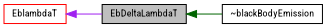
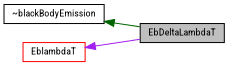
edge "~blackBodyEmission" -> "EbDeltaLambdaT": reversed
